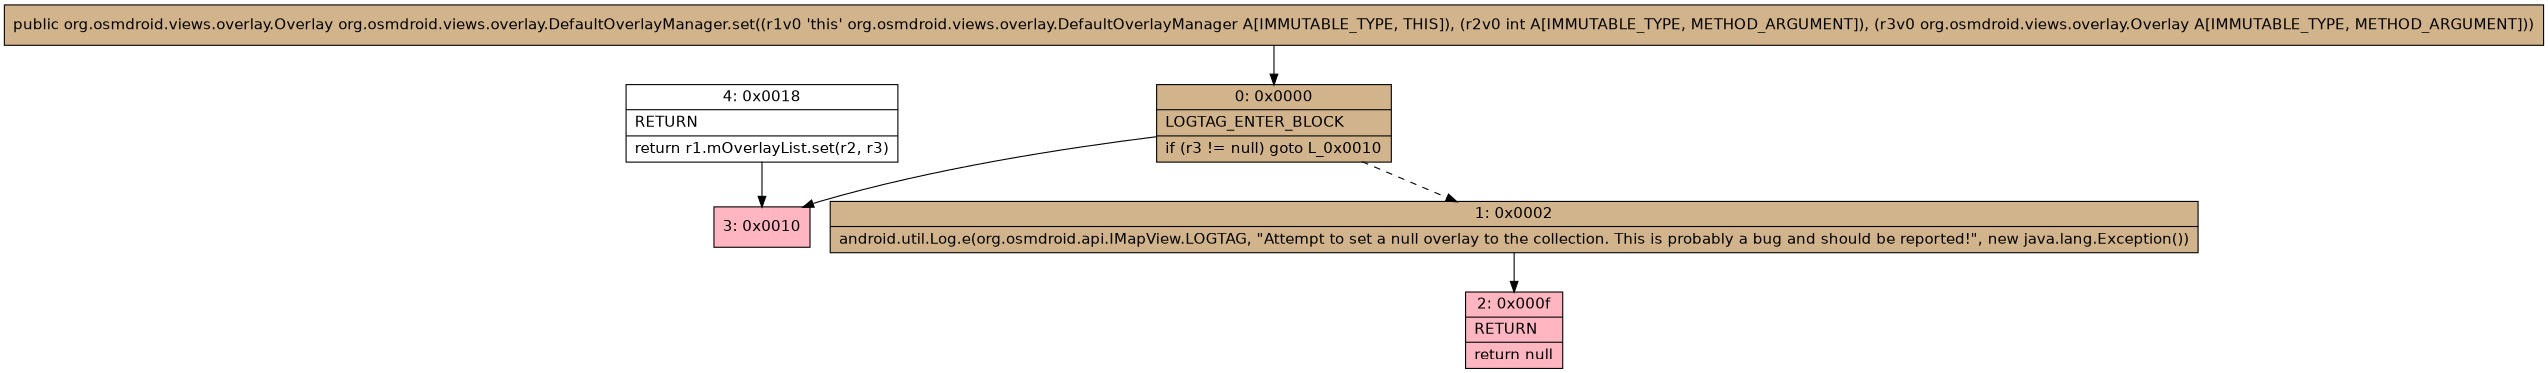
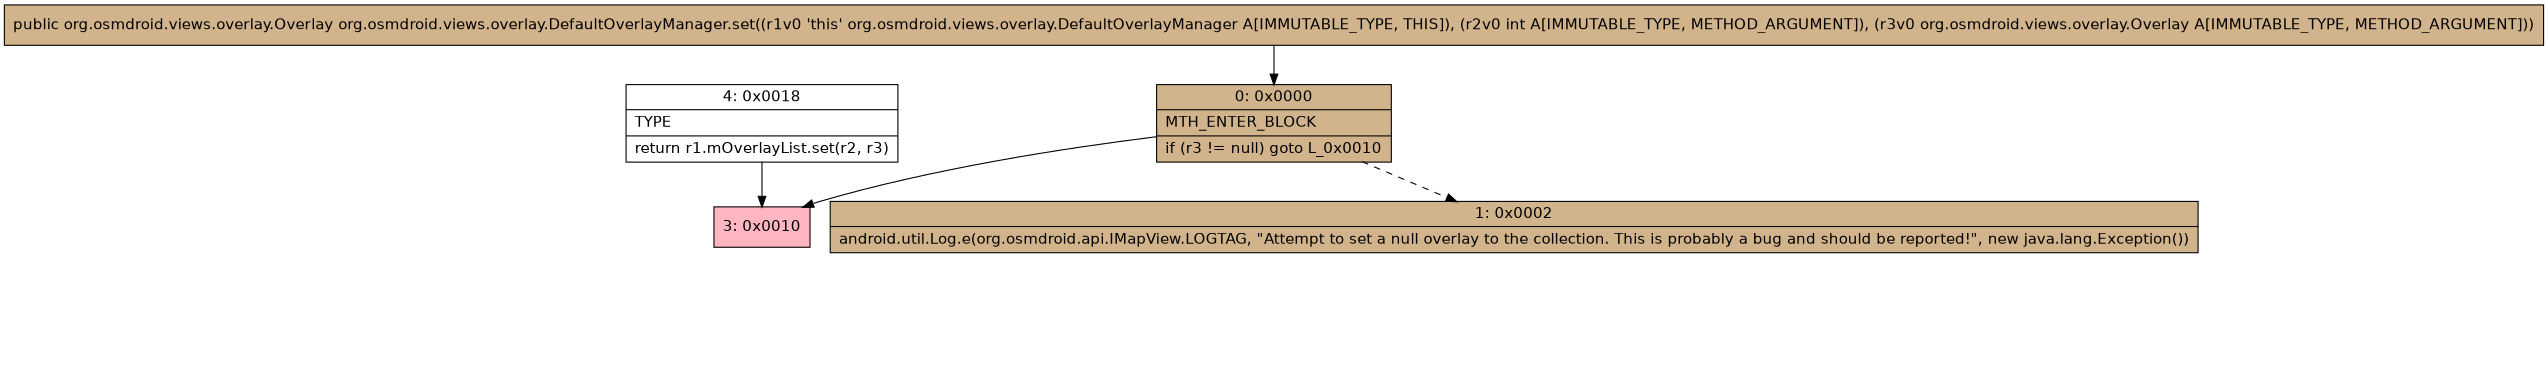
node "4: 0x0018": text "RETURN" -> "TYPE"
node "0: 0x0000": text "LOGTAG_ENTER_BLOCK" -> "MTH_ENTER_BLOCK"
node "2: 0x000f": removed
